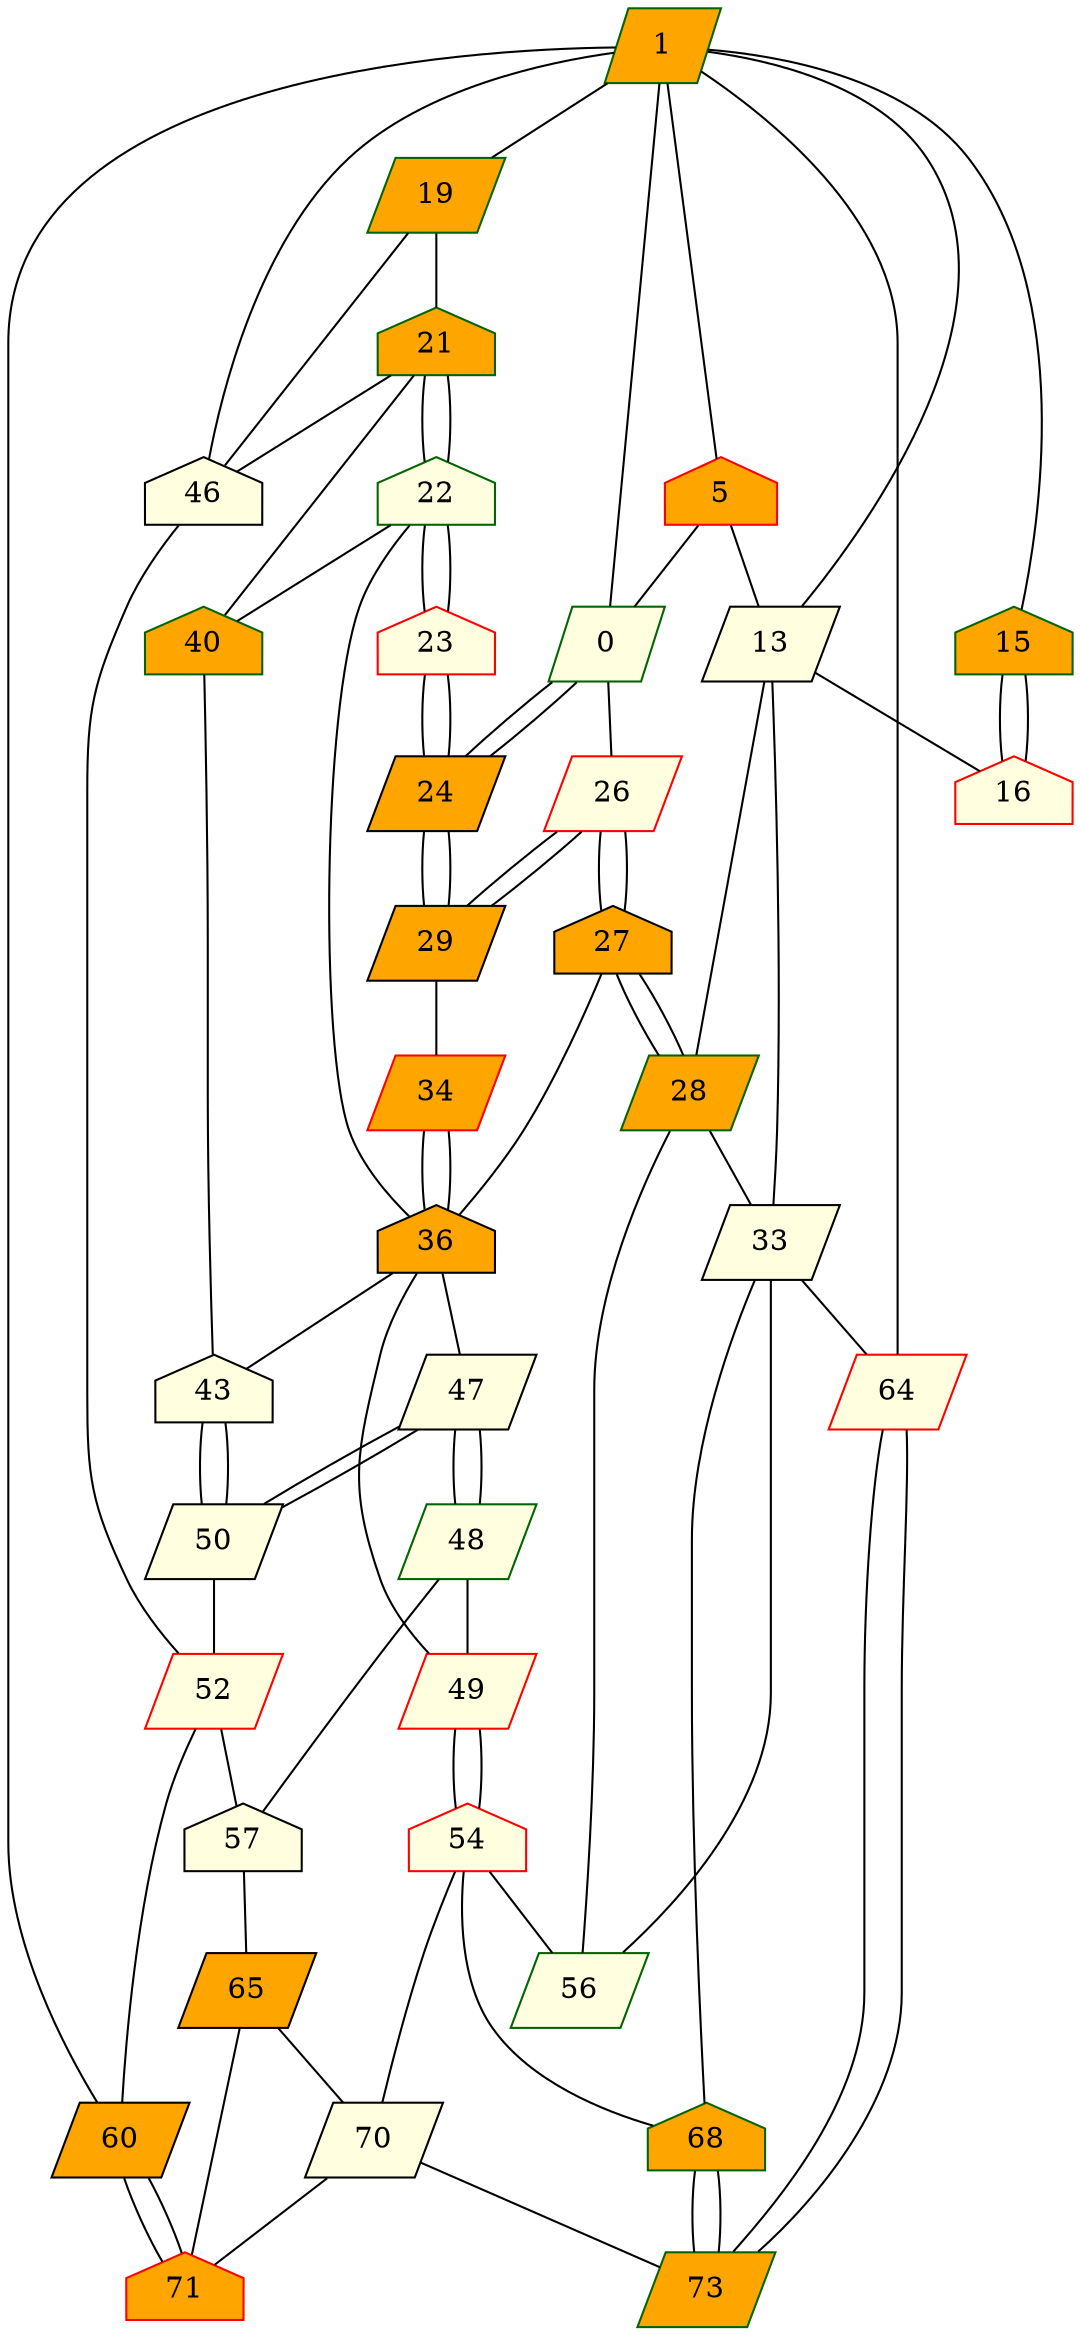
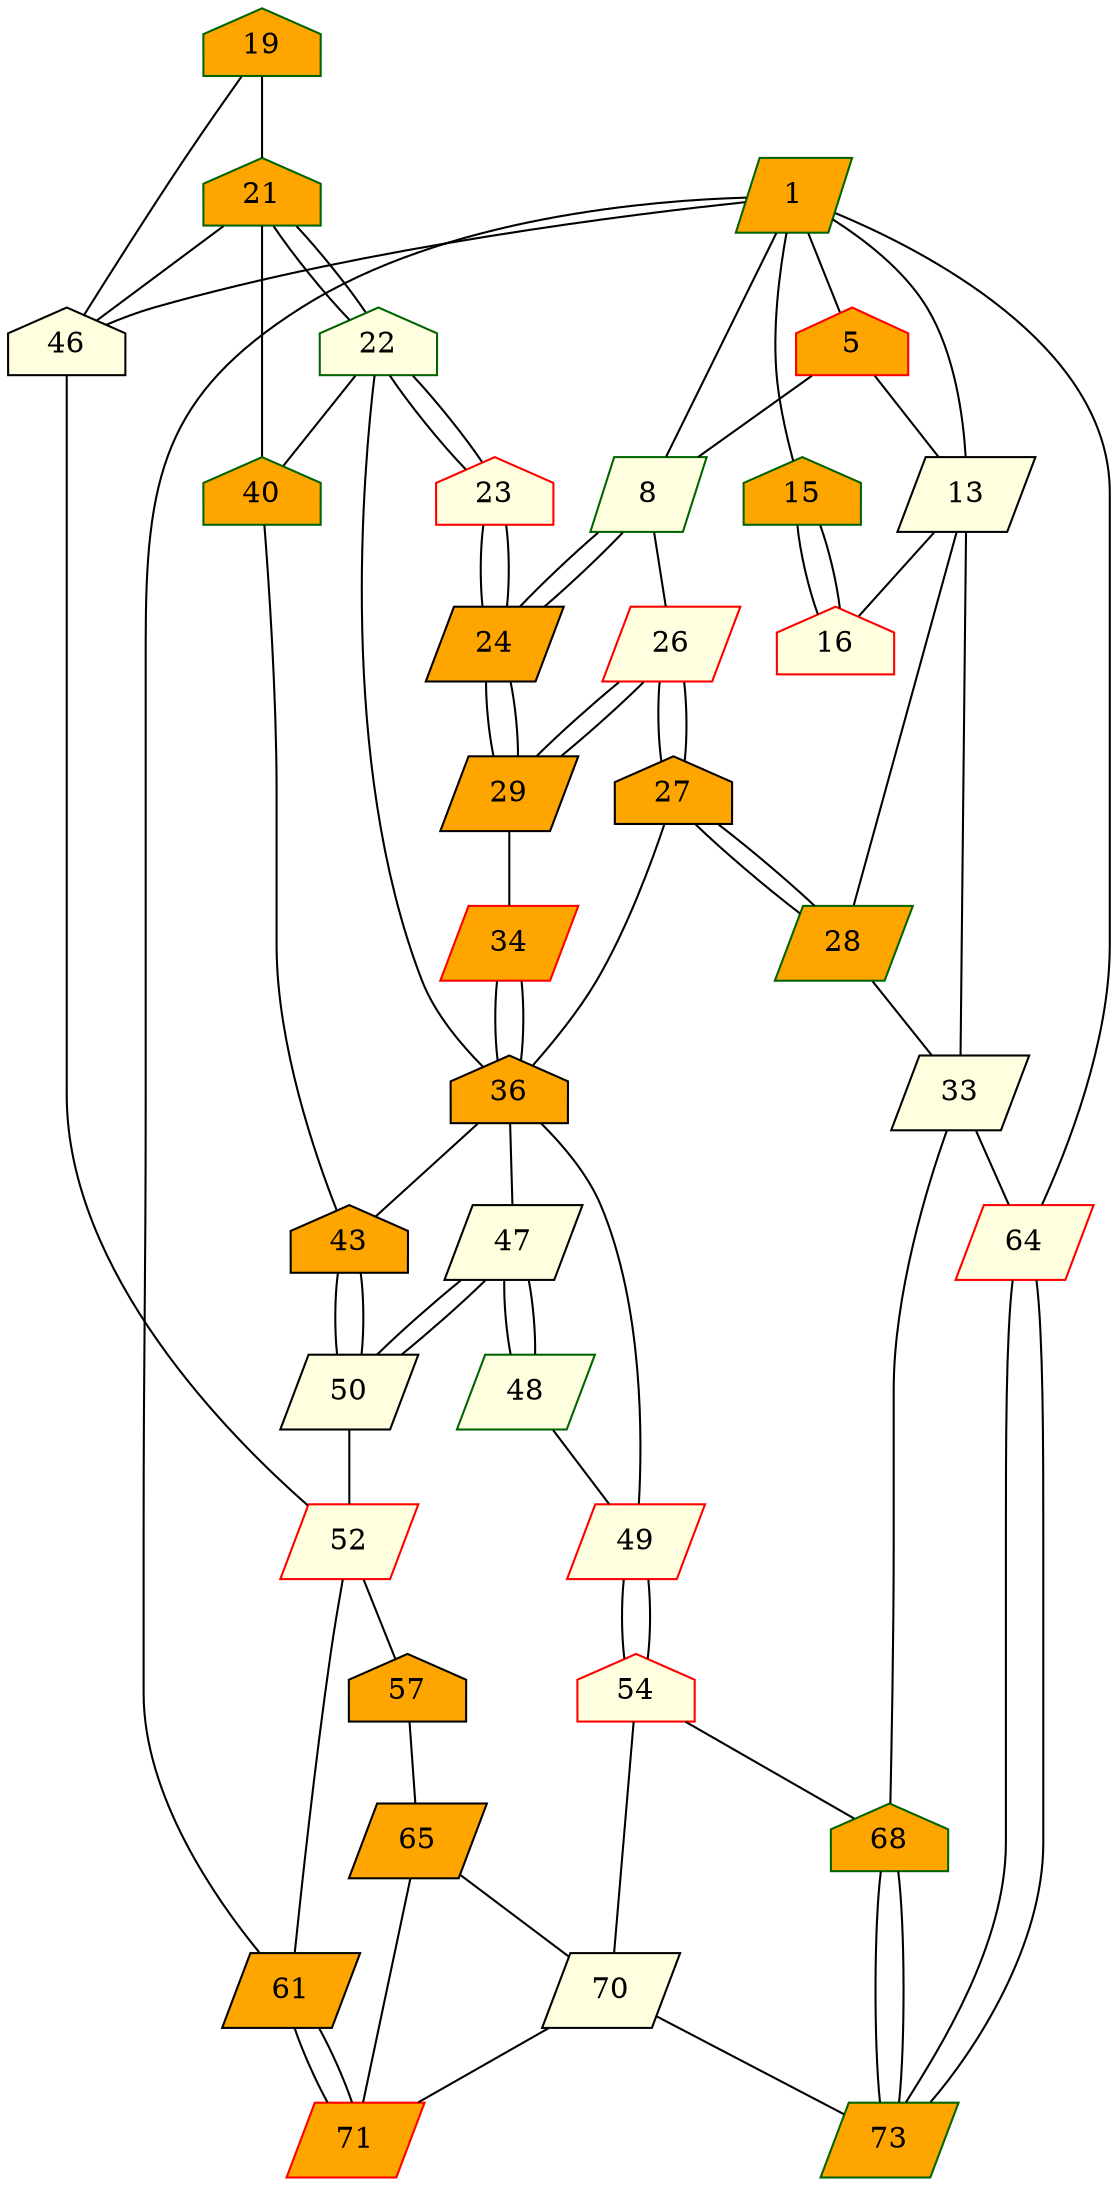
edge "1" -- "19": removed
node "19": shape parallelogram -> house
node "0": label "0" -> "8"
node "43": fillcolor lightyellow -> orange
edge "48" -- "57": removed
node "57": fillcolor lightyellow -> orange
node "56": removed
node "60": label "60" -> "61"
node "71": shape house -> parallelogram
